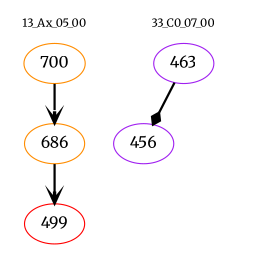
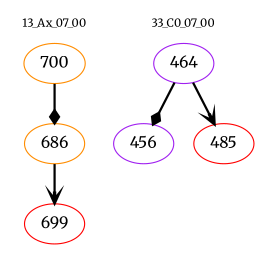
cluster "13_Ax_05_00": label "13_Ax_05_00" -> "13_Ax_07_00"
node "463": label "463" -> "464"
edge "700" -> "686": arrowhead vee -> diamond
node "485": added
node "499": label "499" -> "699"
